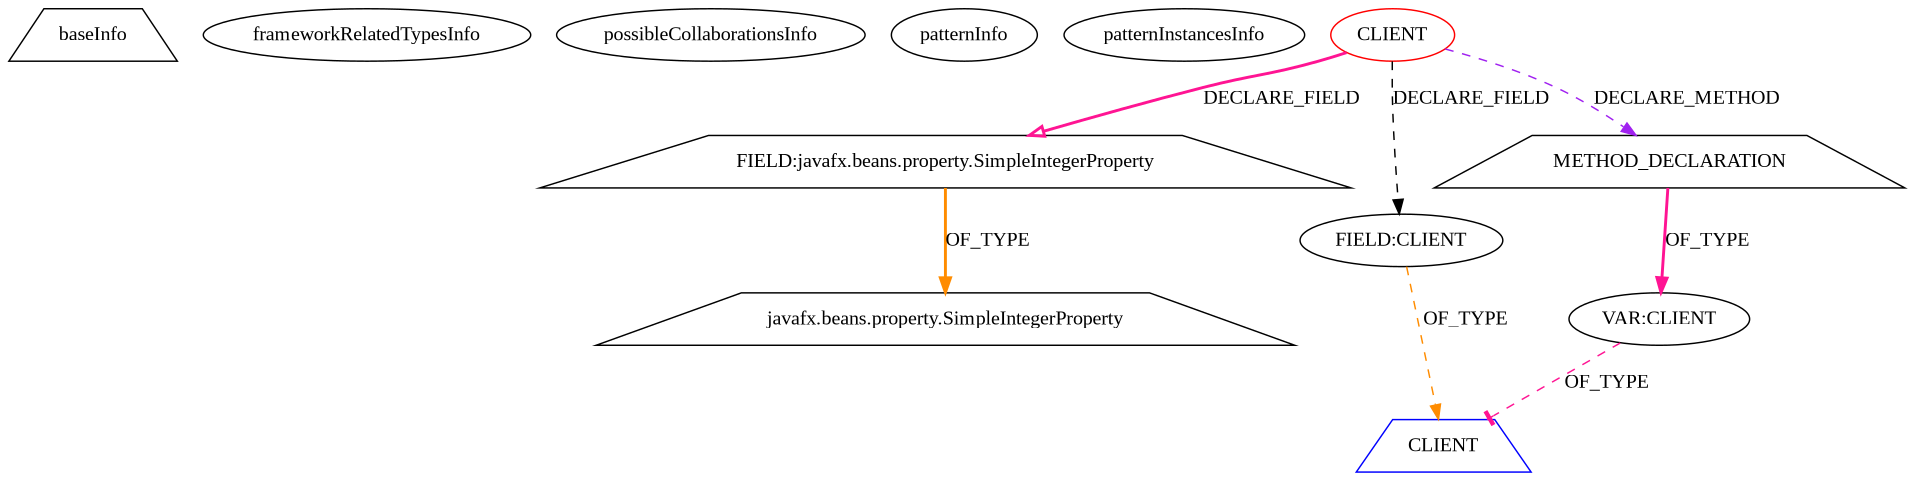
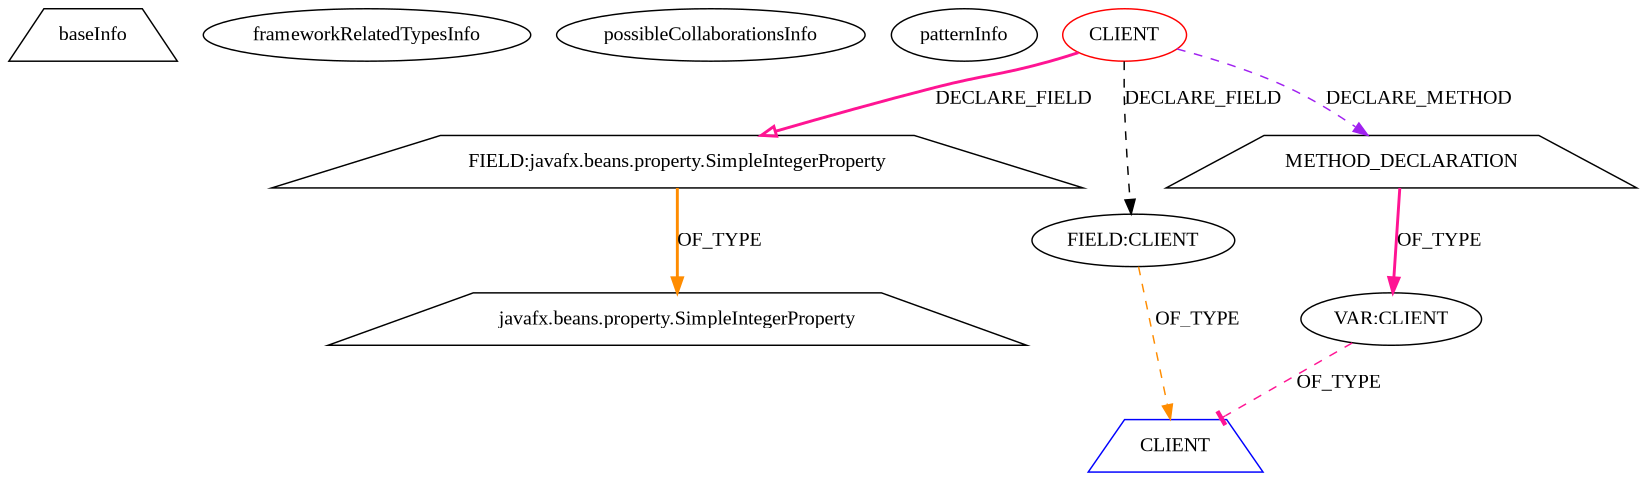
node "patternInstancesInfo": removed
